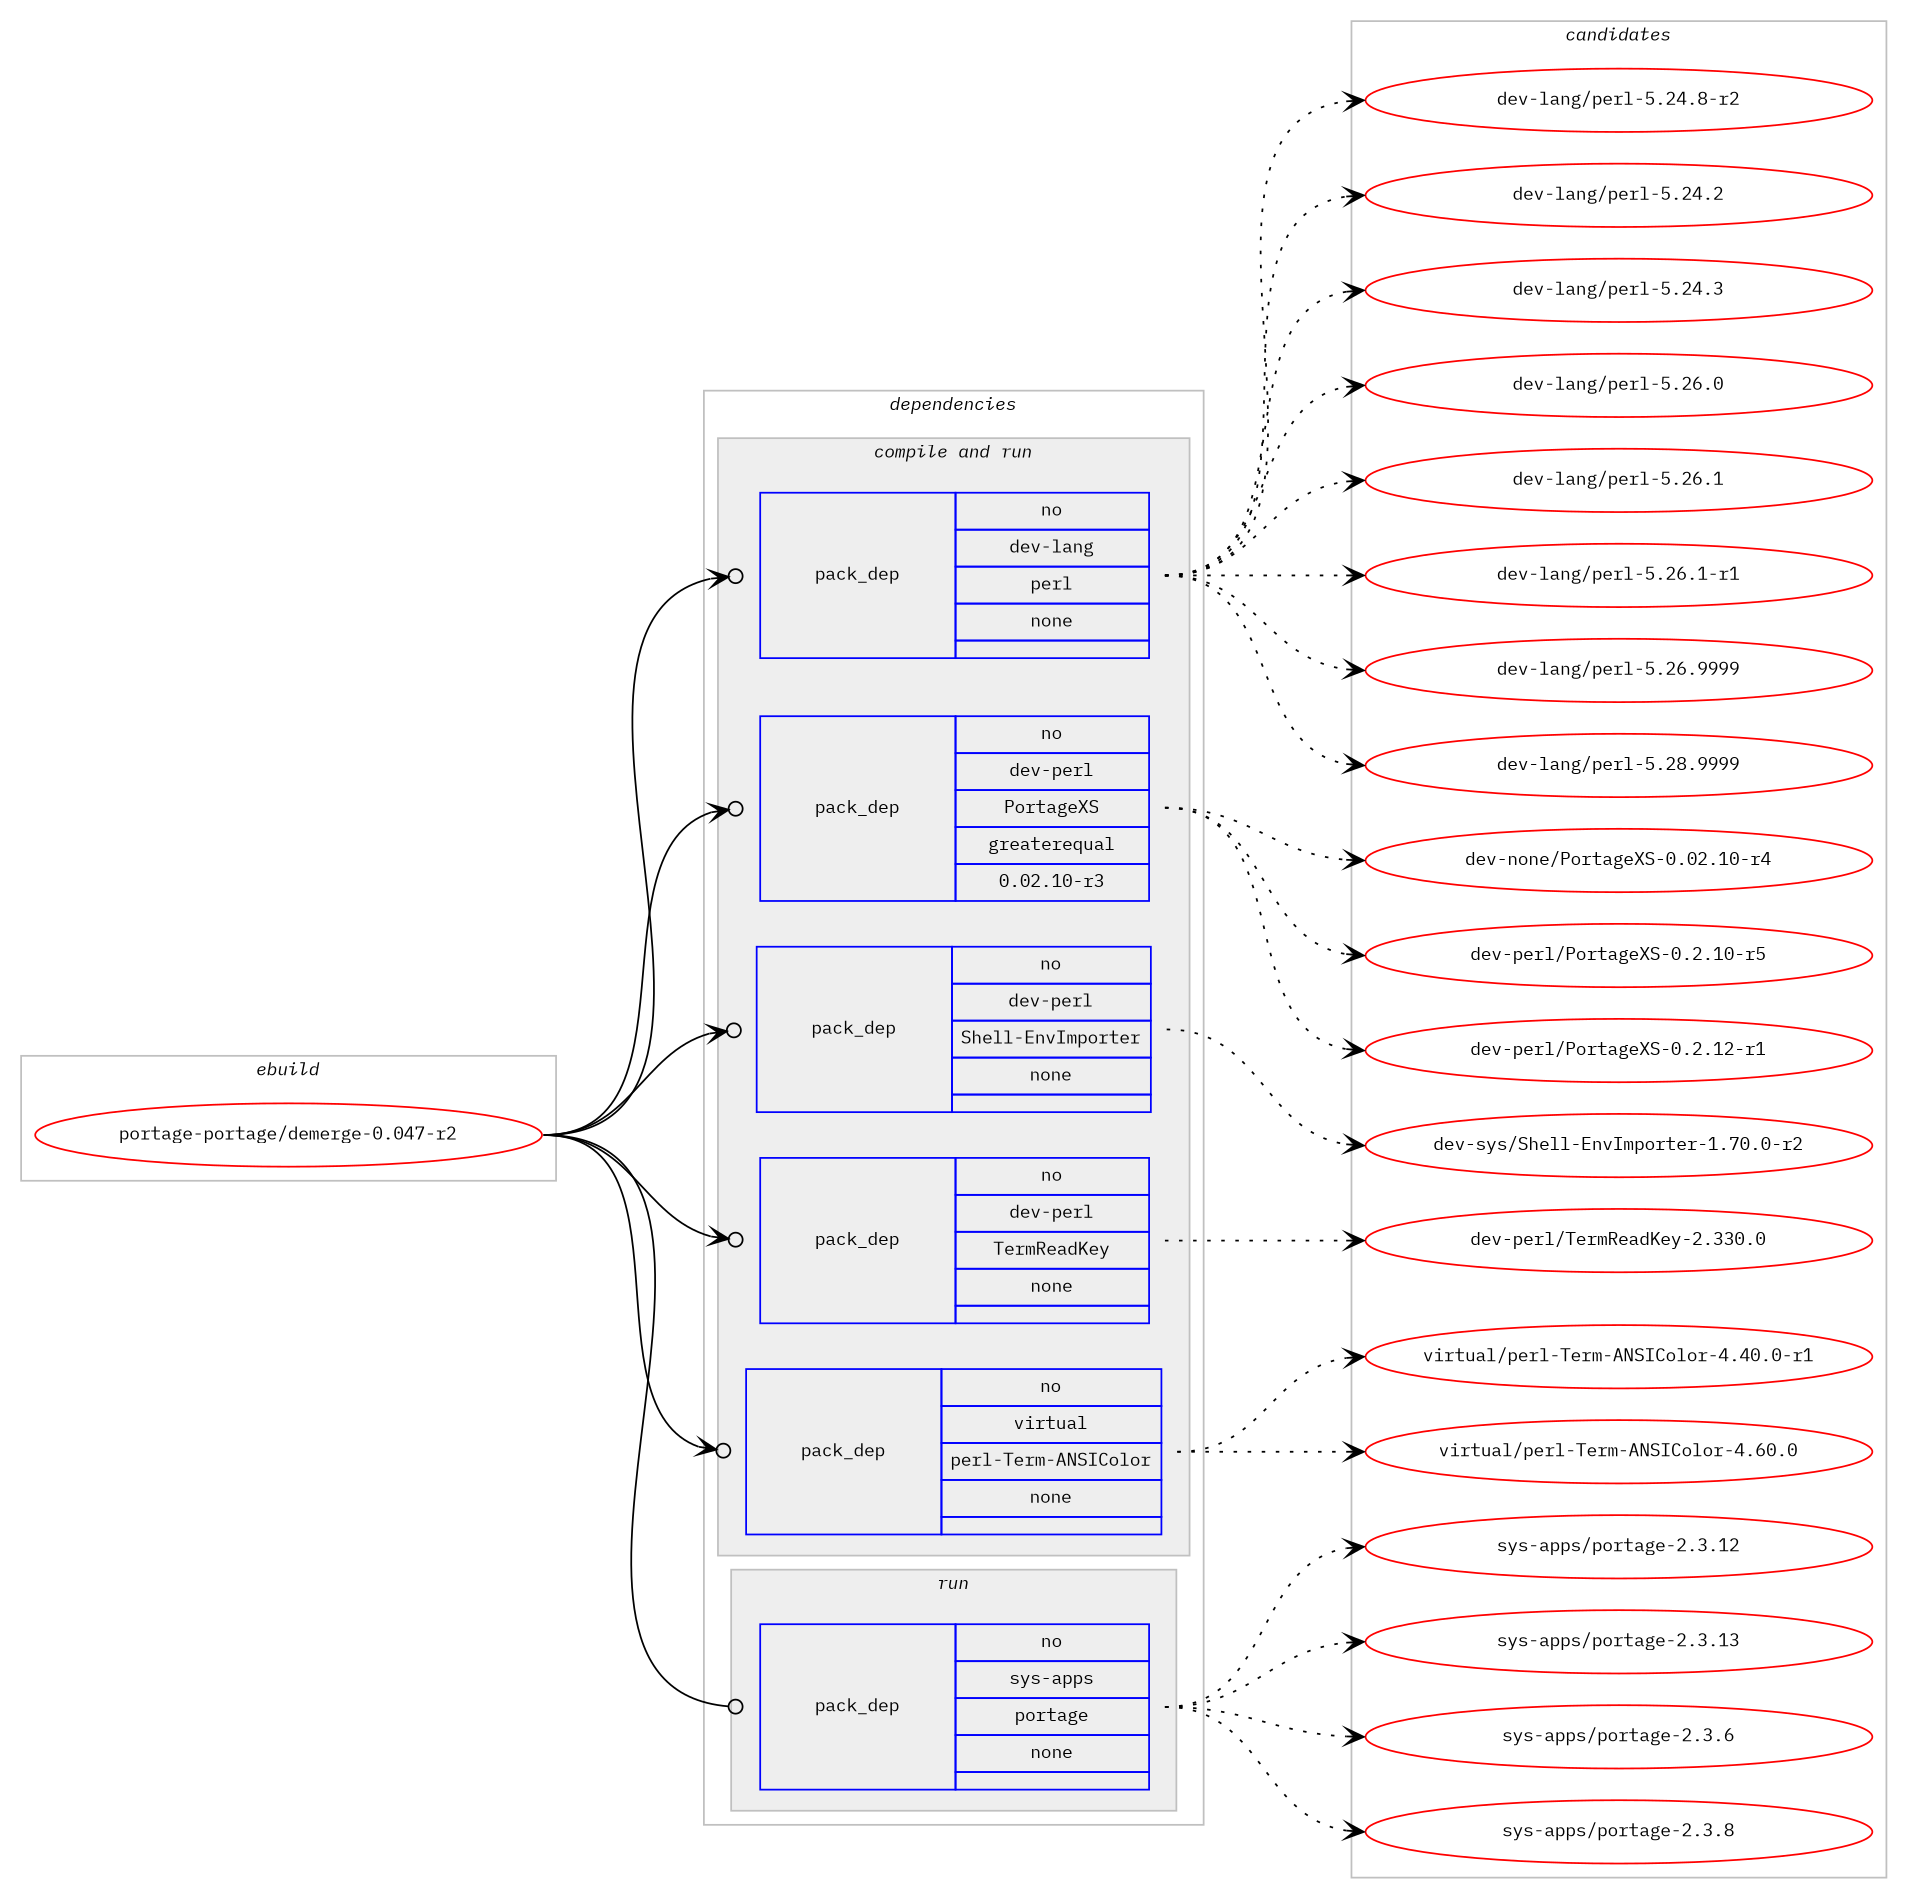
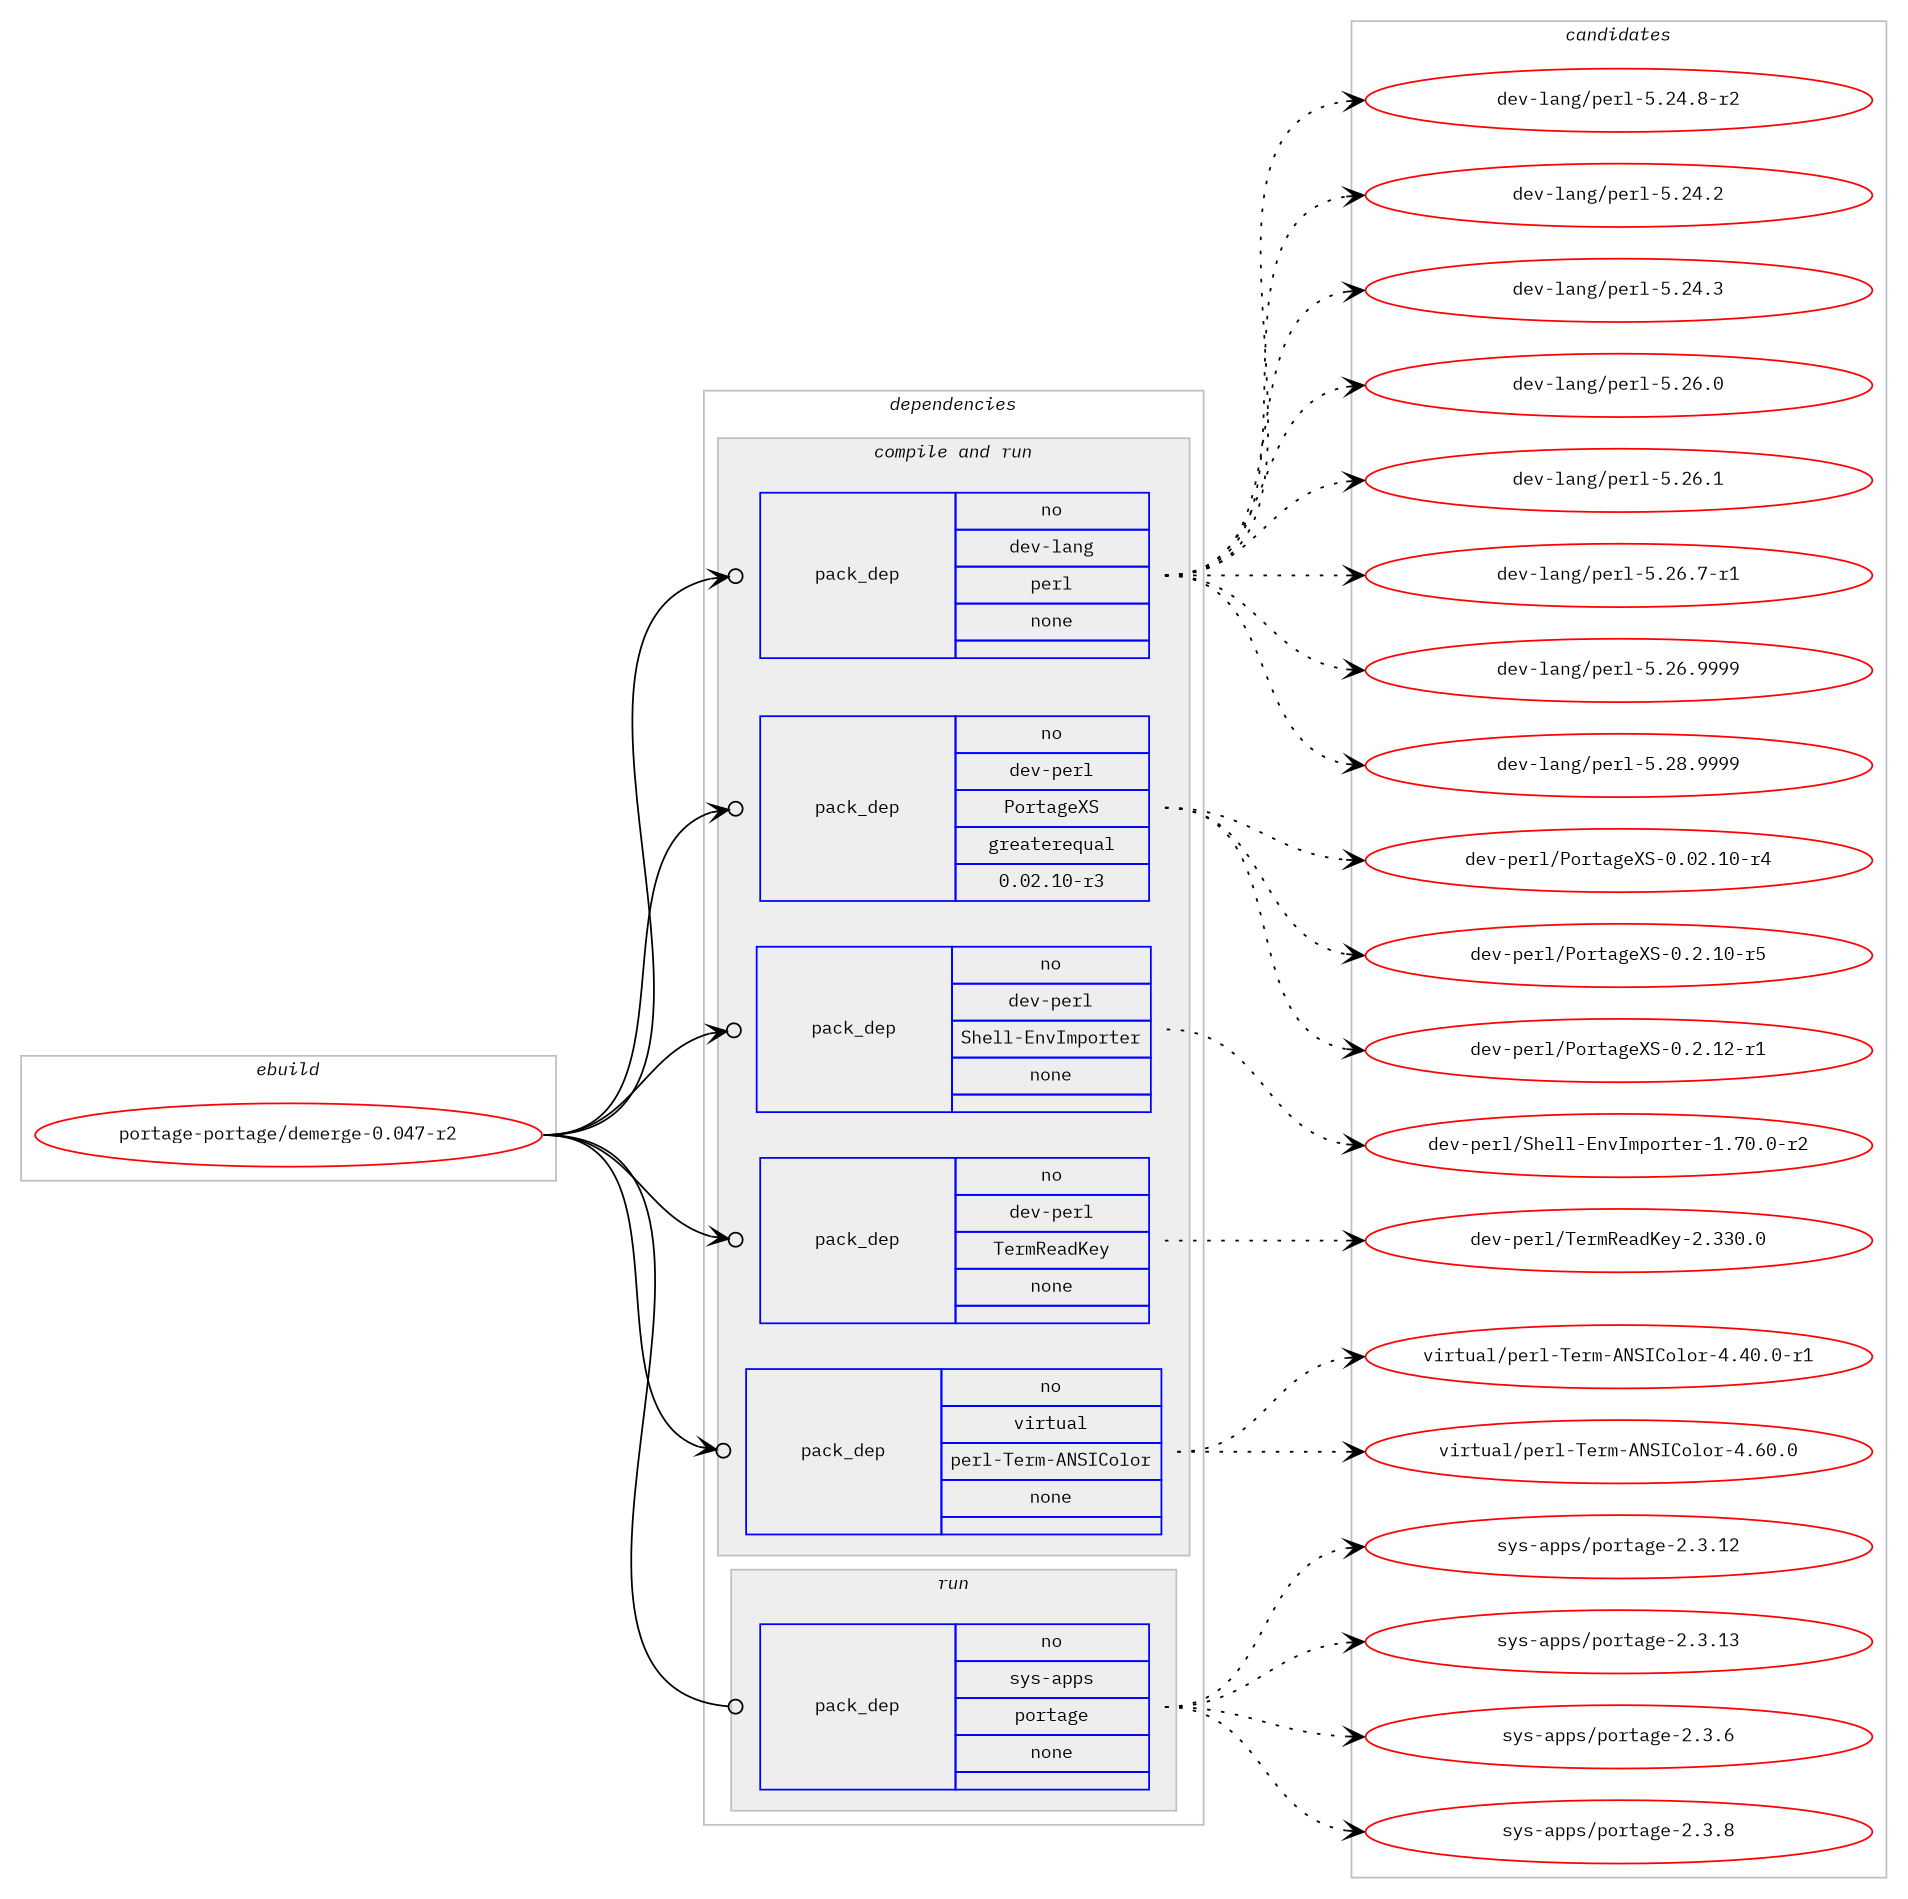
node "dev-lang/perl-5.26.1-r1": label "dev-lang/perl-5.26.1-r1" -> "dev-lang/perl-5.26.7-r1"
node "dev-none/PortageXS-0.02.10-r4": label "dev-none/PortageXS-0.02.10-r4" -> "dev-perl/PortageXS-0.02.10-r4"
node "dev-sys/Shell-EnvImporter-1.70.0-r2": label "dev-sys/Shell-EnvImporter-1.70.0-r2" -> "dev-perl/Shell-EnvImporter-1.70.0-r2"
